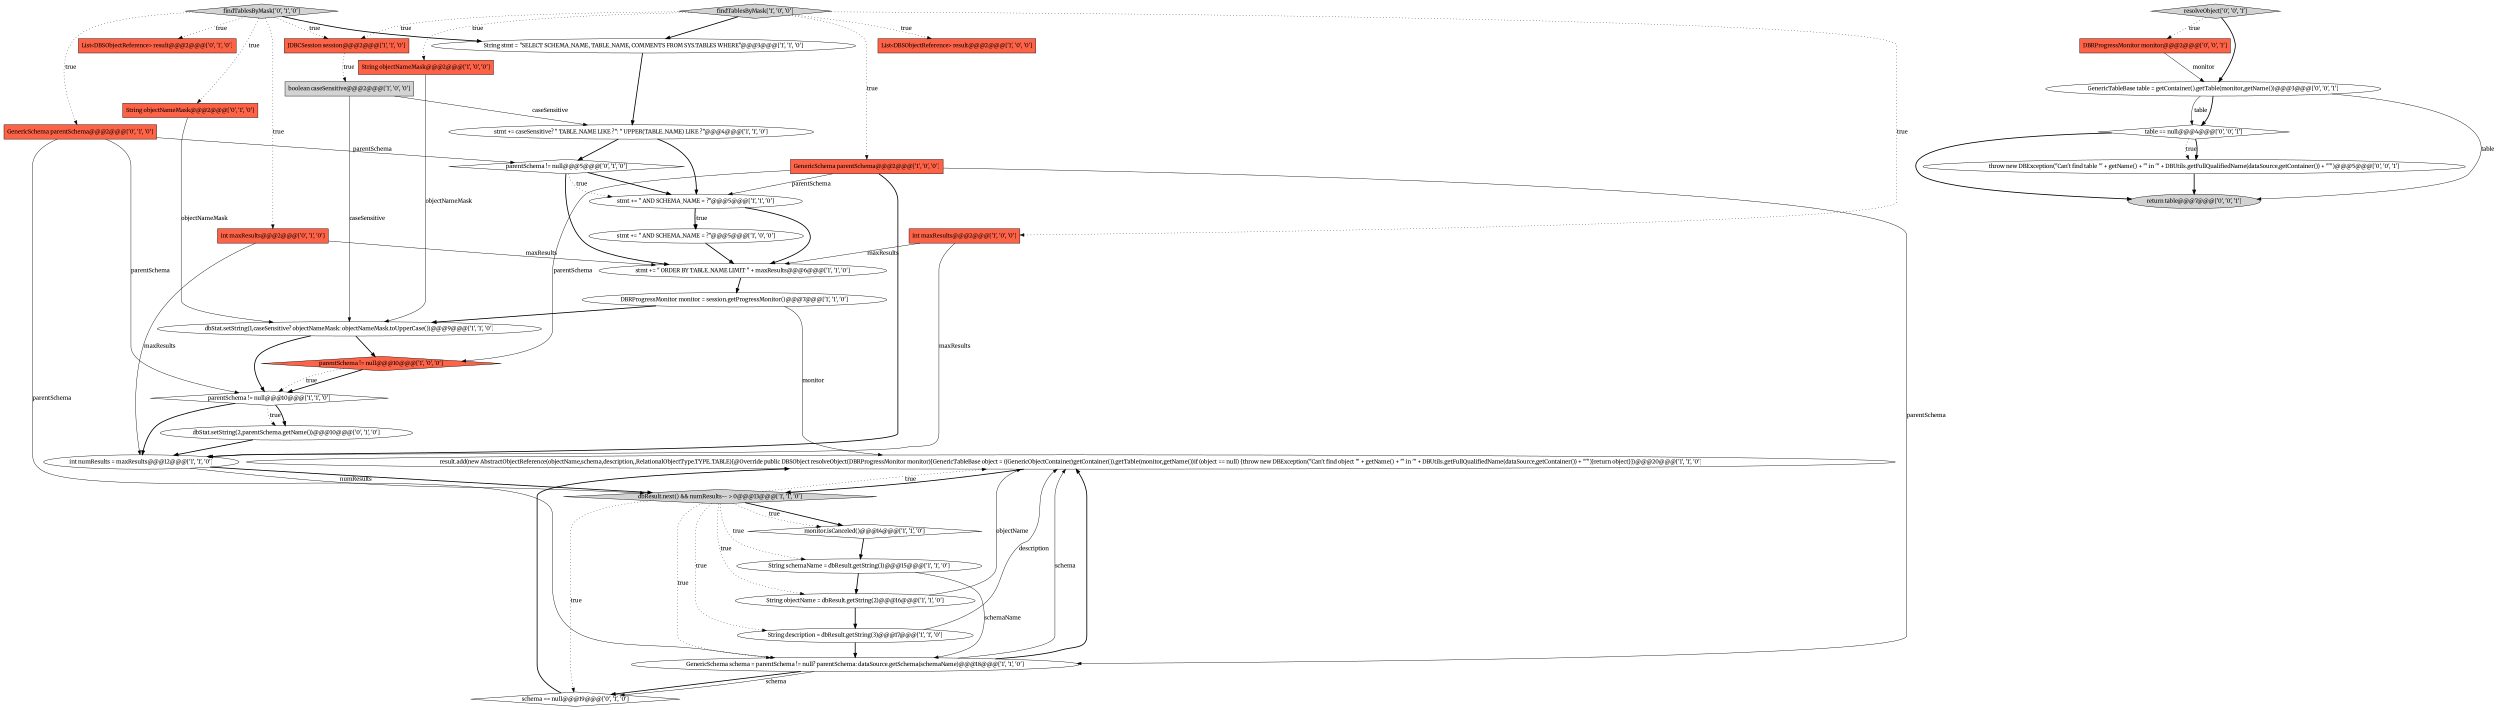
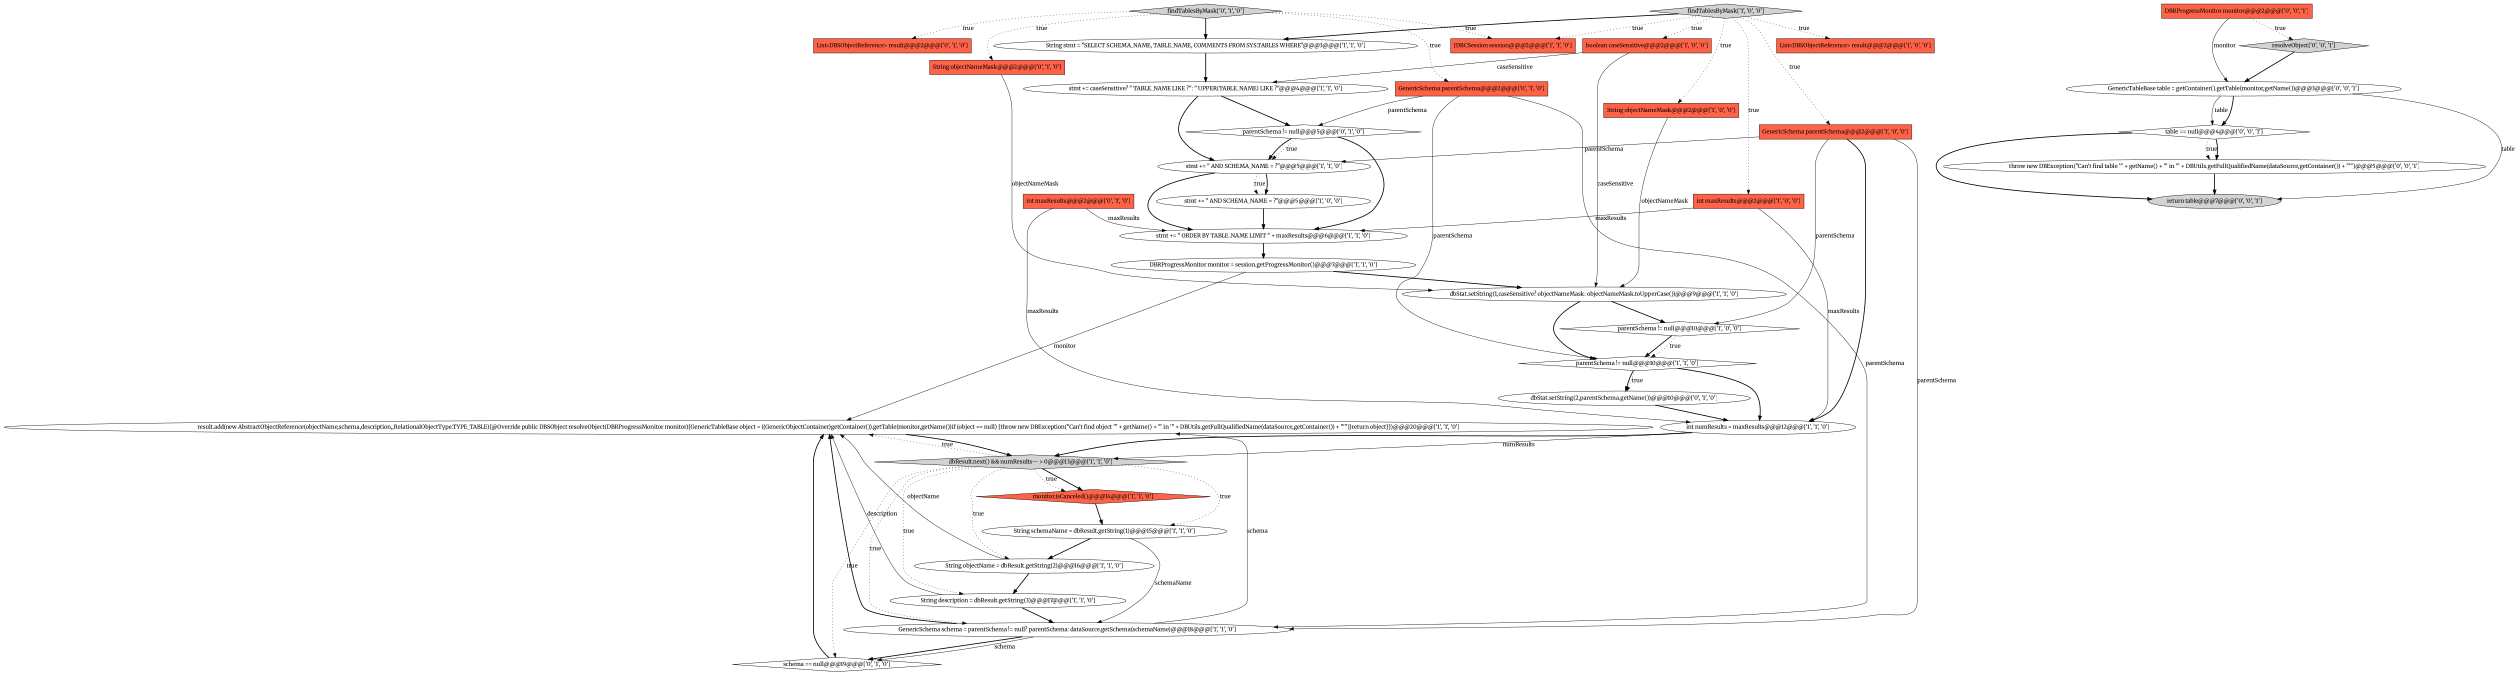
edge "resolveObject['0', '0', '1']" -> "DBRProgressMonitor monitor@@@2@@@['0', '0', '1']": reversed
edge "JDBCSession session@@@2@@@['1', '1', '0']" -> "boolean caseSensitive@@@2@@@['1', '0', '0']": now "findTablesByMask['1', '0', '0']" -> "boolean caseSensitive@@@2@@@['1', '0', '0']"
node "boolean caseSensitive@@@2@@@['1', '0', '0']": fillcolor lightgray -> tomato
edge "findTablesByMask['0', '1', '0']" -> "int maxResults@@@2@@@['0', '1', '0']": removed, label "true"
node "parentSchema != null@@@10@@@['1', '0', '0']": fillcolor tomato -> white
node "monitor.isCanceled()@@@14@@@['1', '1', '0']": fillcolor white -> tomato
